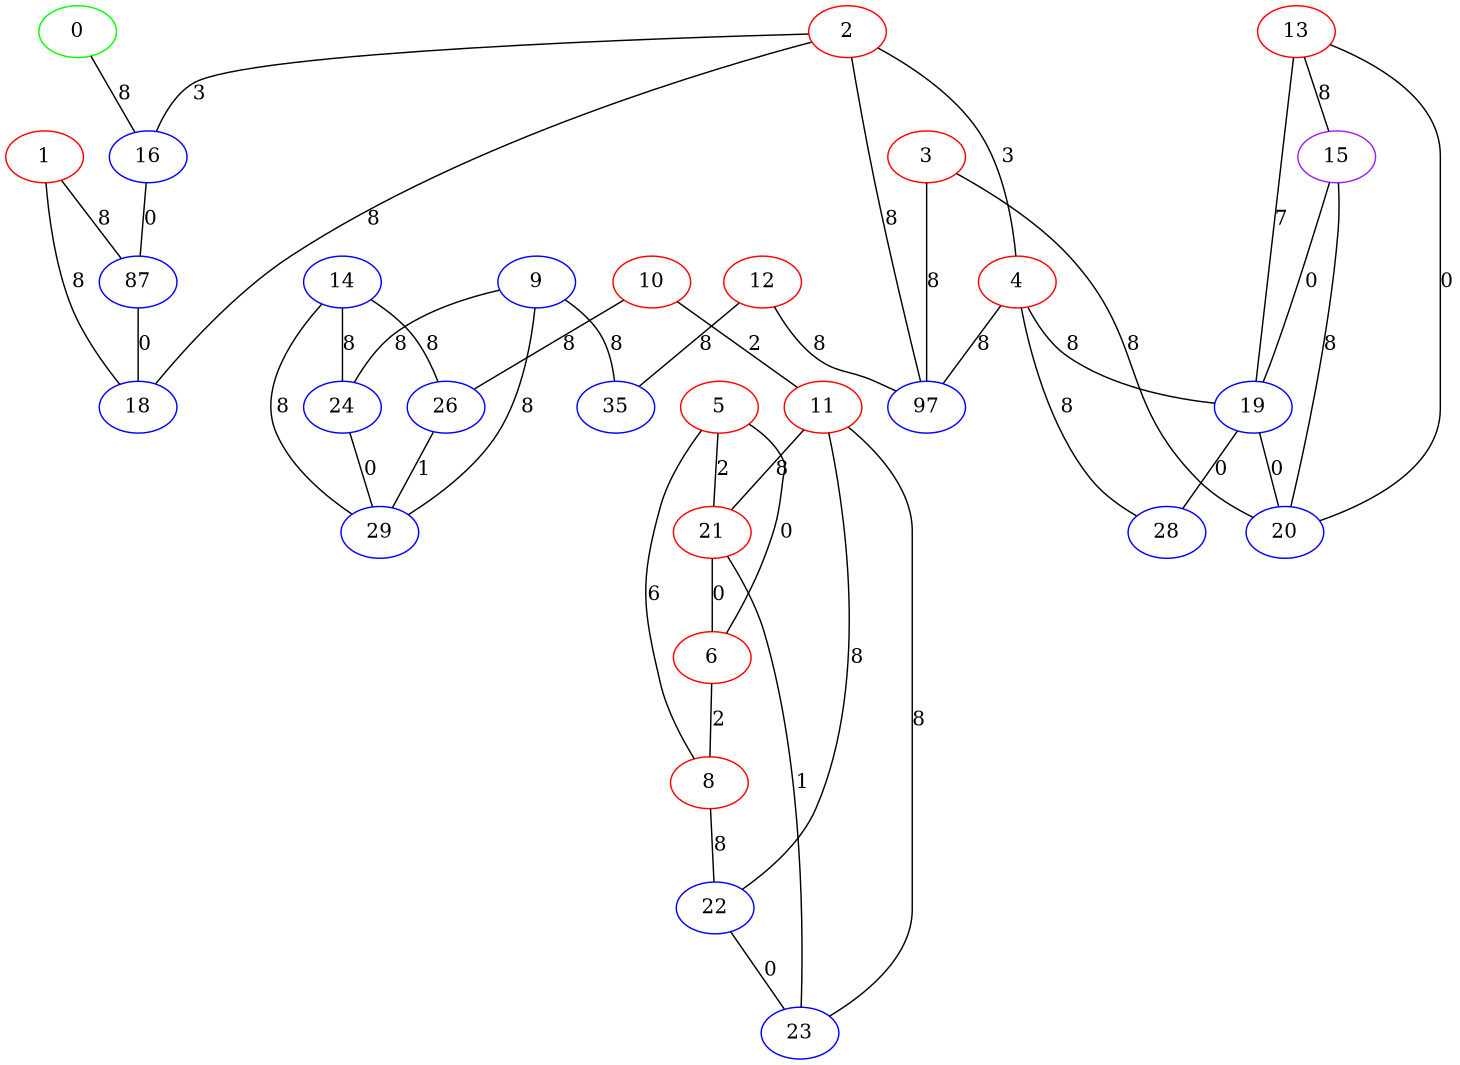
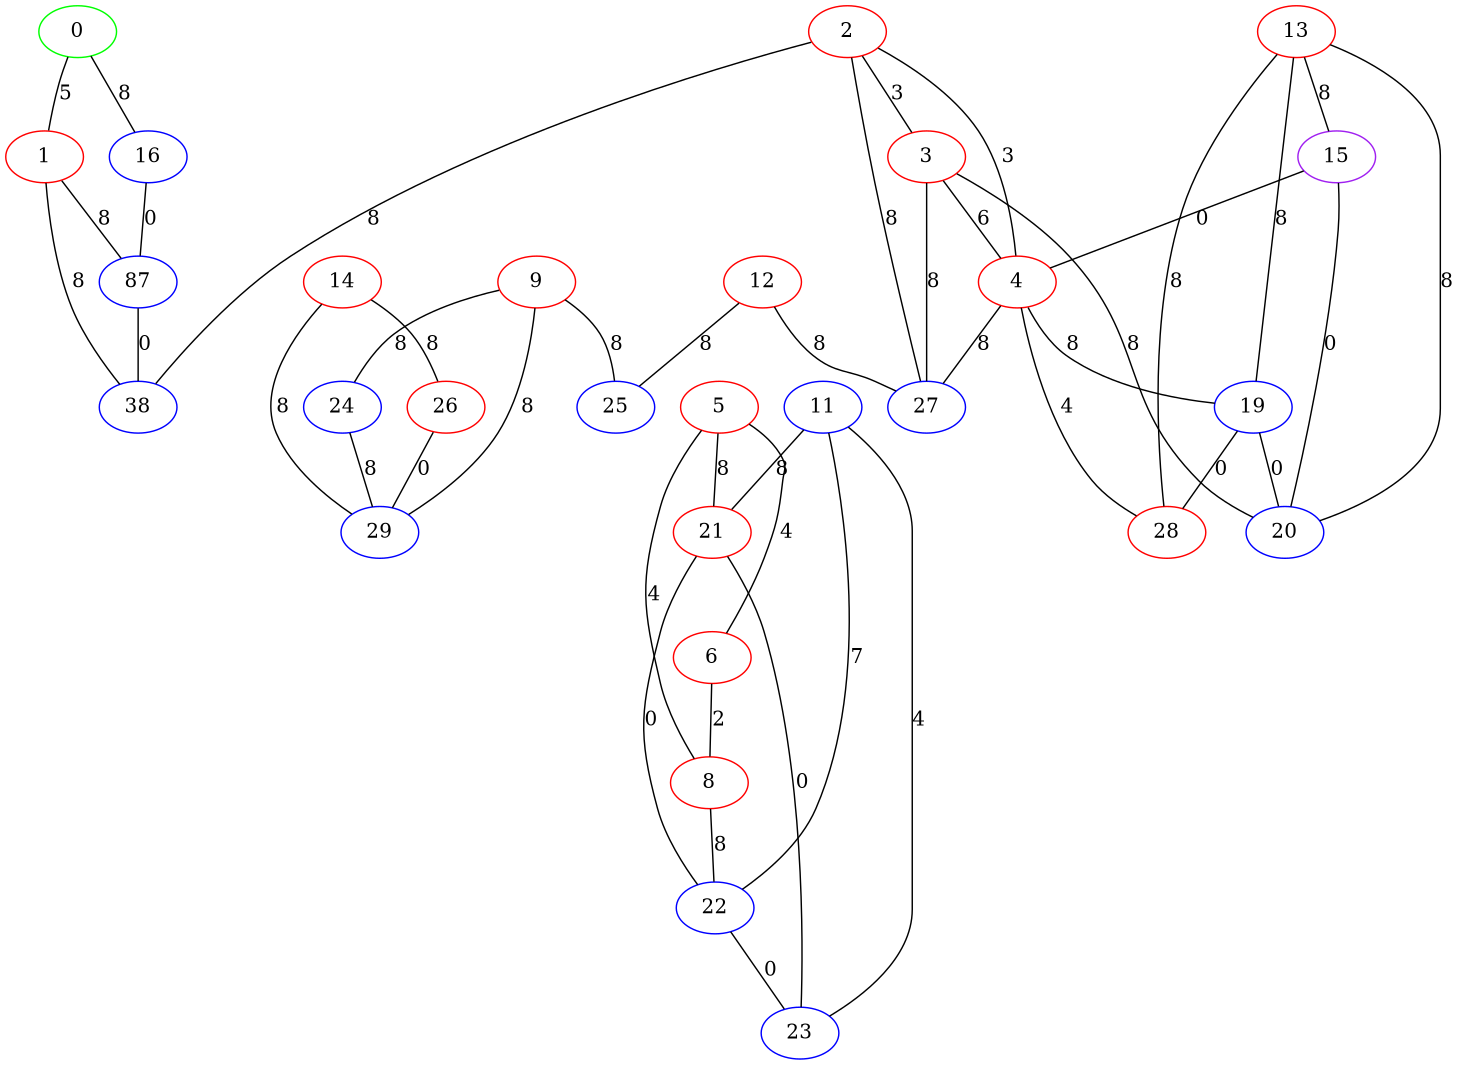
edge "2" -- "16": now "2" -- "3"
edge "0" -- "1": added, label "5"
edge "13" -- "19": label "7" -> "8"
edge "3" -- "4": added, label "6"
edge "13" -- "28": added, label "8"
node "14": color blue -> red
node "9": color blue -> red
node "10": removed
edge "13" -- "20": label "0" -> "8"
edge "15" -- "19": now "15" -- "4"
edge "14" -- "24": removed, label "8"
edge "15" -- "20": label "8" -> "0"
node "18": label "18" -> "38"
node "26": color blue -> red
node "35": label "35" -> "25"
node "11": color red -> blue
node "97": label "97" -> "27"
edge "4" -- "28": label "8" -> "4"
edge "24" -- "29": label "0" -> "8"
edge "26" -- "29": label "1" -> "0"
edge "5" -- "21": label "2" -> "8"
edge "5" -- "6": label "0" -> "4"
node "28": color blue -> red
edge "5" -- "8": label "6" -> "4"
edge "21" -- "6": now "21" -- "22"
edge "11" -- "22": label "8" -> "7"
edge "11" -- "23": label "8" -> "4"
edge "21" -- "23": label "1" -> "0"
